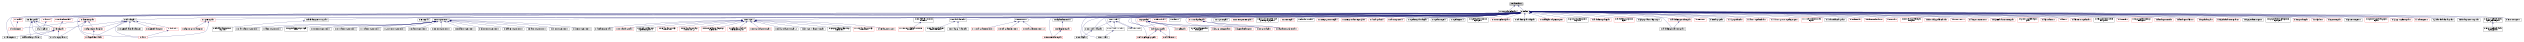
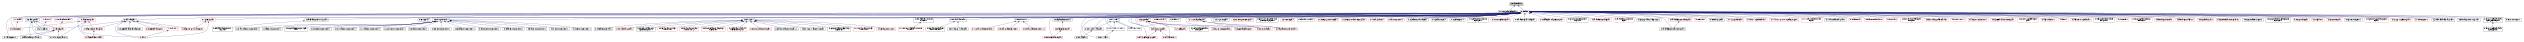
edge "itkMetaSceneConverter.h" -> "itkCellInterface.h": now "itkDefaultDynamicMeshTraits.h" -> "itkCellInterface.h"
